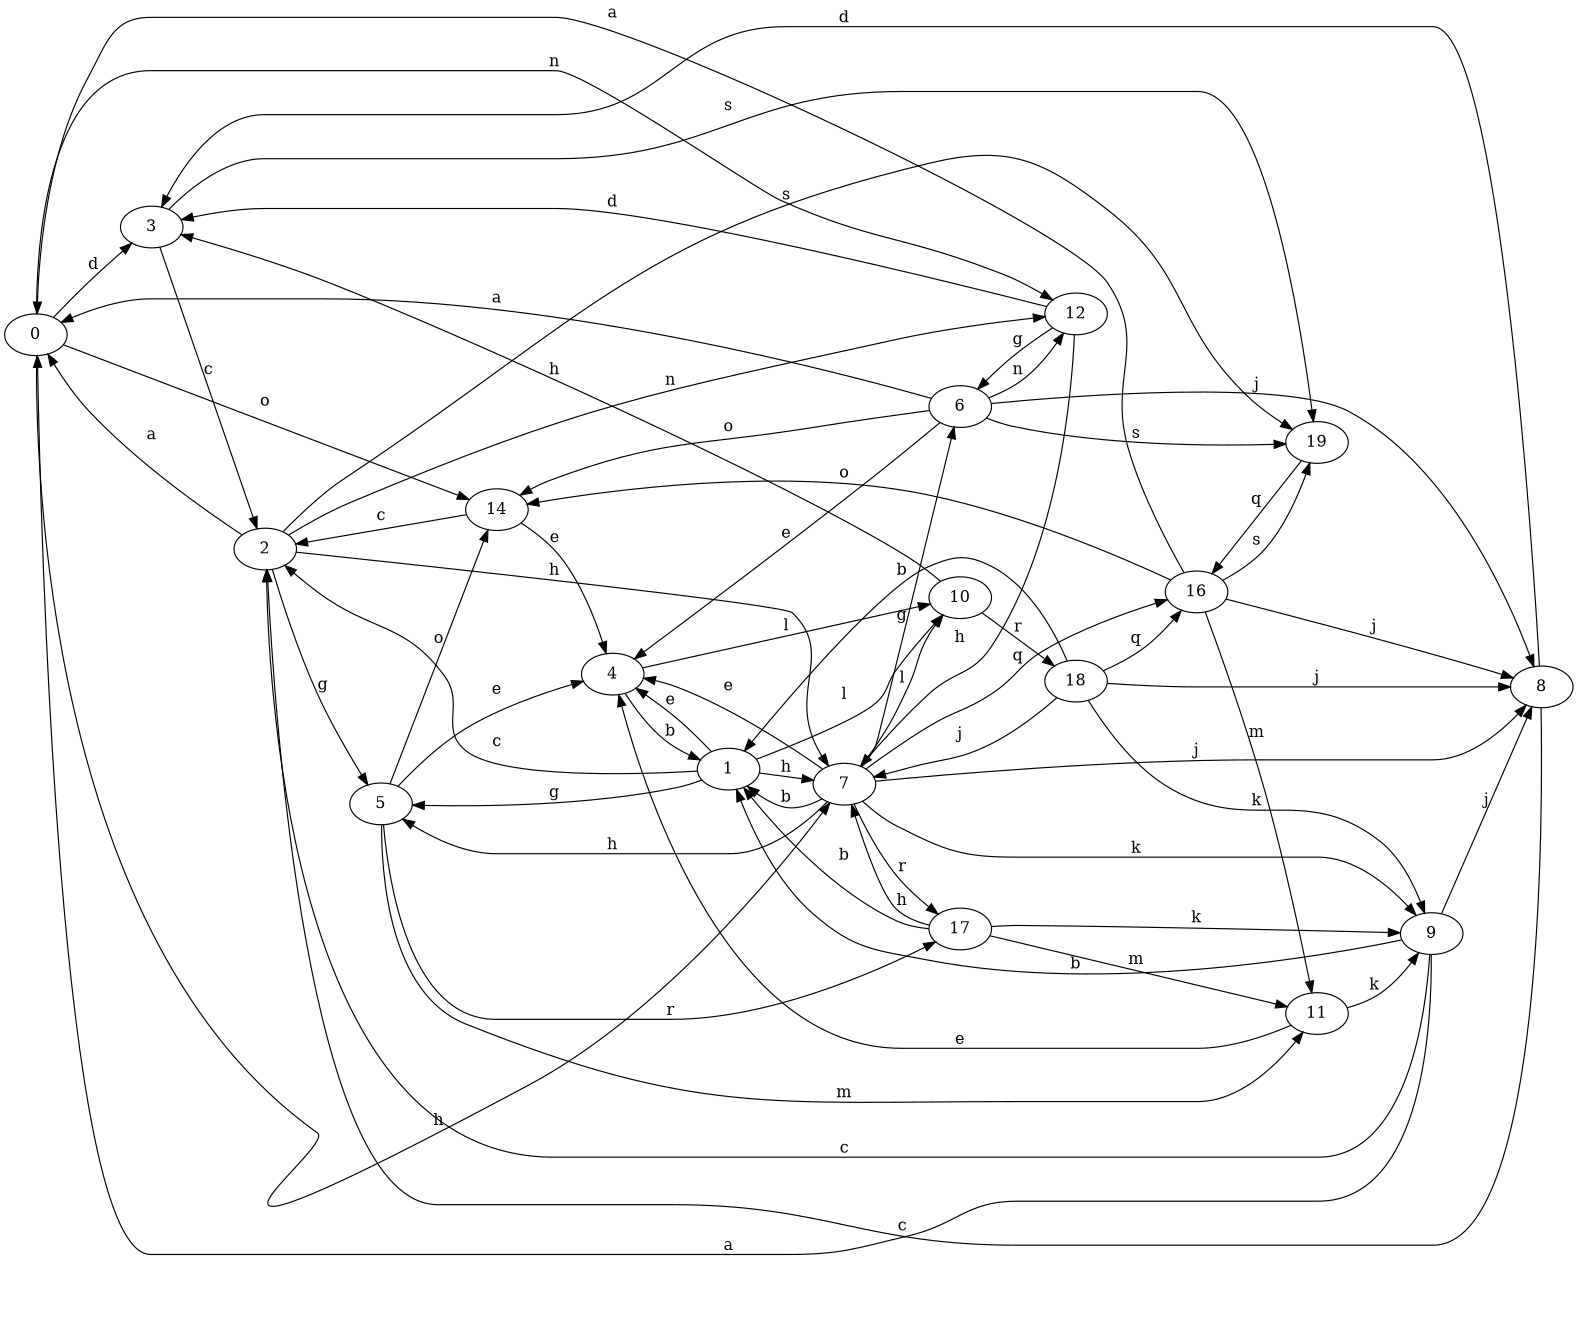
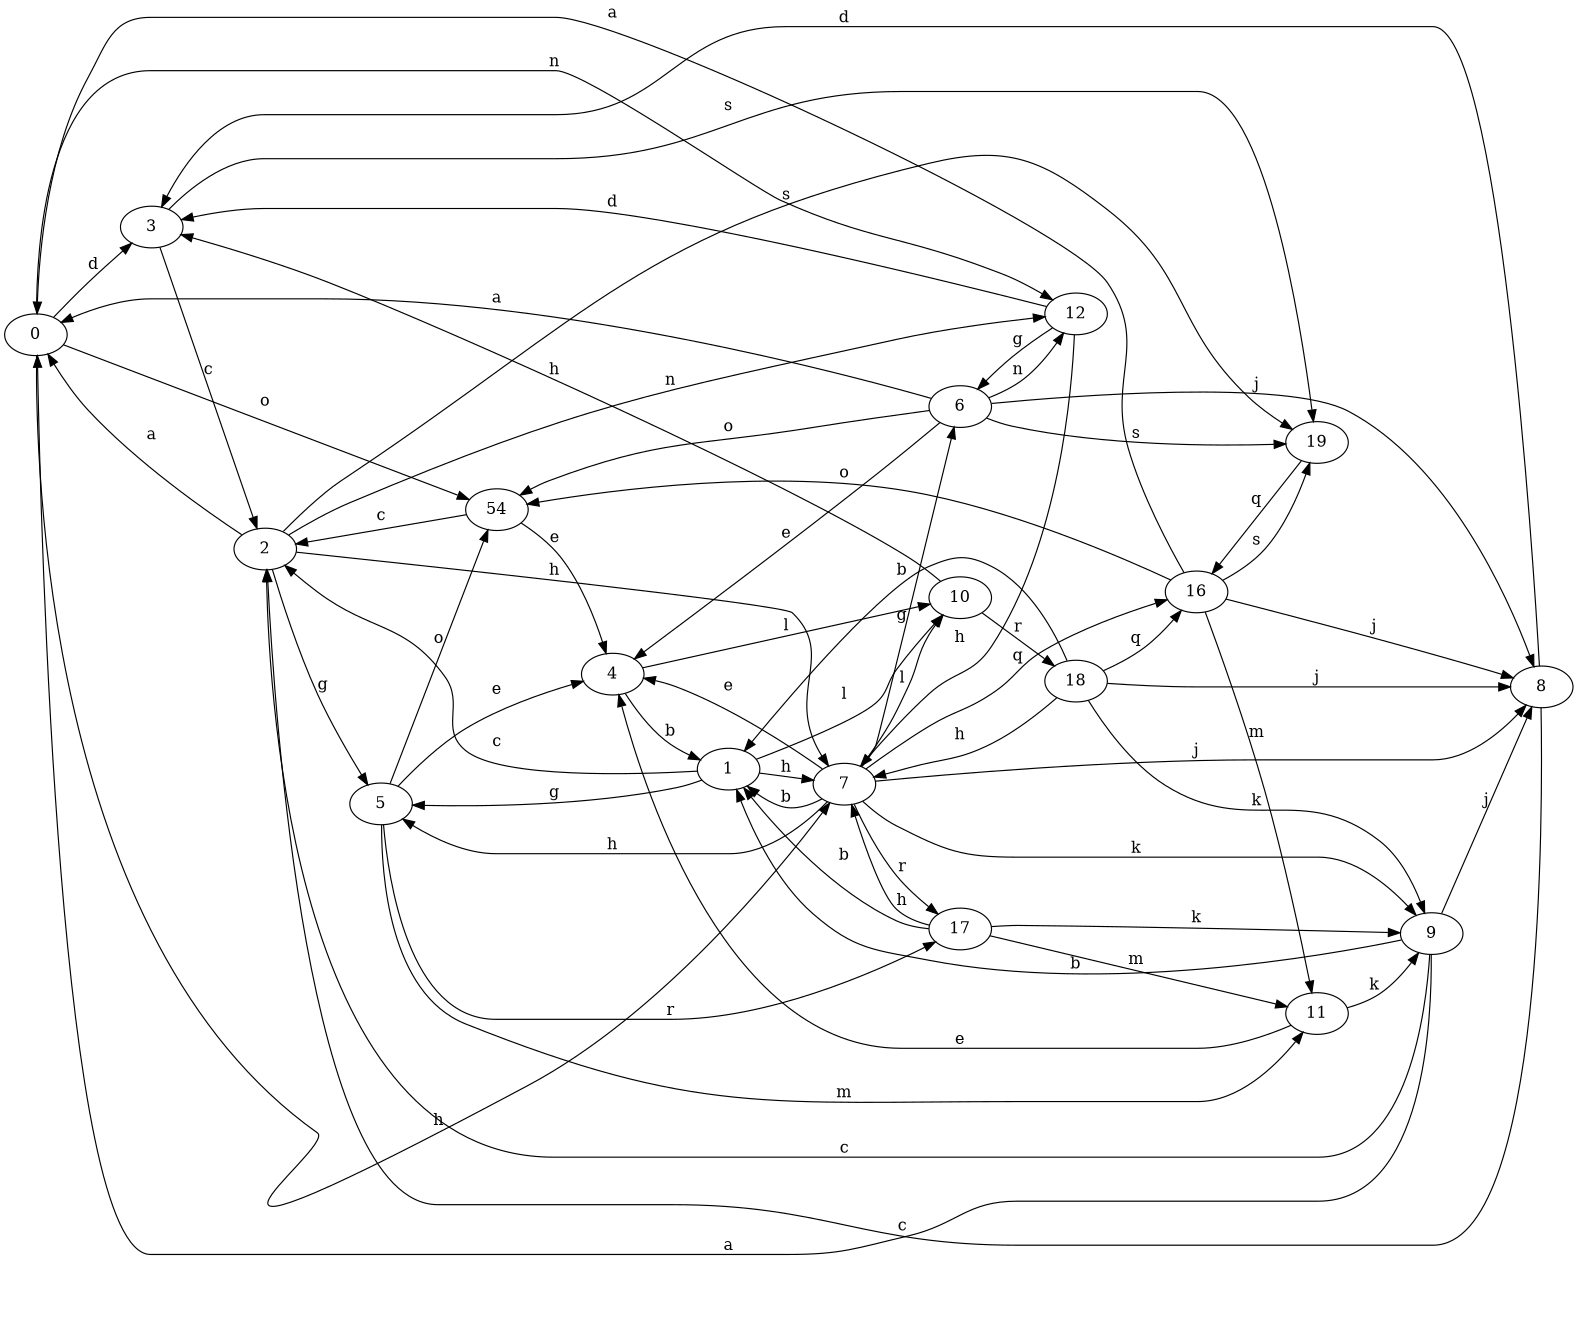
node "14": label "14" -> "54"
edge "1" -> "4": removed, label "e"
edge "18" -> "7": label "j" -> "h"
